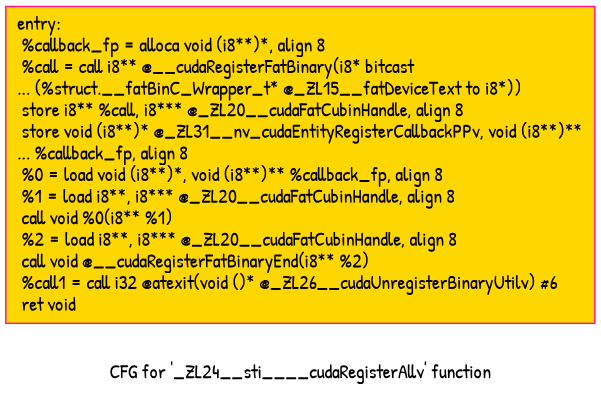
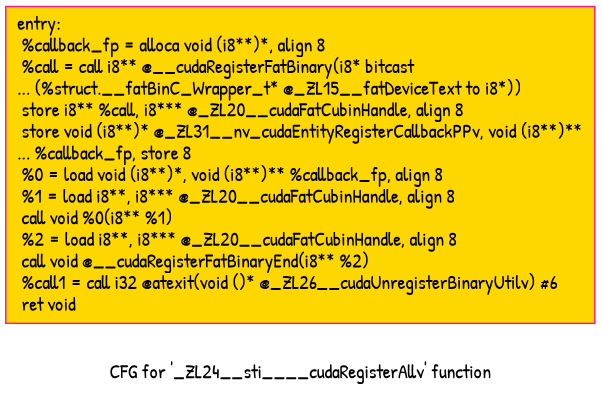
node "entry:": text "... %callback_fp, align 8" -> "... %callback_fp, store 8"
